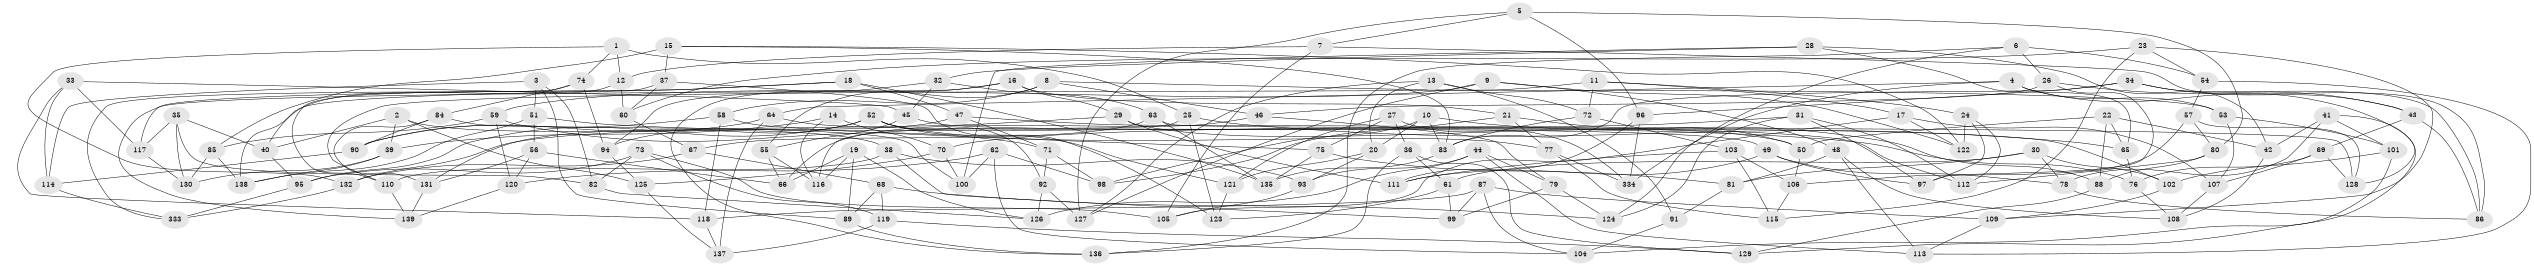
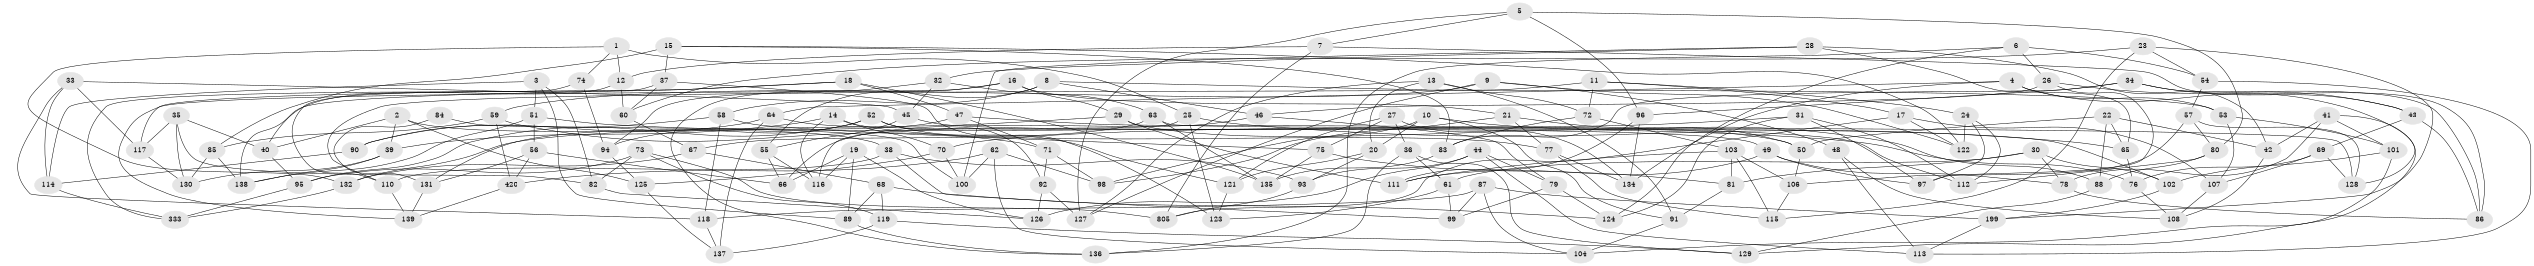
edge "74" -- "84": removed
edge "10" -- "83": now "10" -- "91"
edge "84" -- "90": removed
edge "52" -- "77": now "14" -- "77"
edge "48" -- "81": now "103" -- "81"
node "120": label "120" -> "420"
node "334": label "334" -> "134"
node "105": label "105" -> "805"
node "109": label "109" -> "199"
